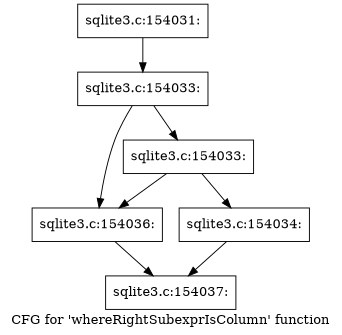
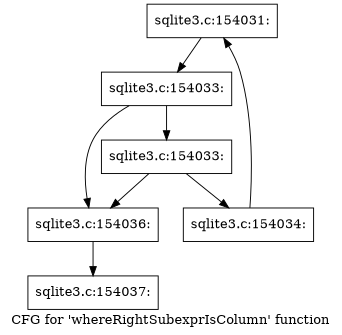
edge "sqlite3.c:154034:" -> "sqlite3.c:154037:": now "sqlite3.c:154034:" -> "sqlite3.c:154031:"
